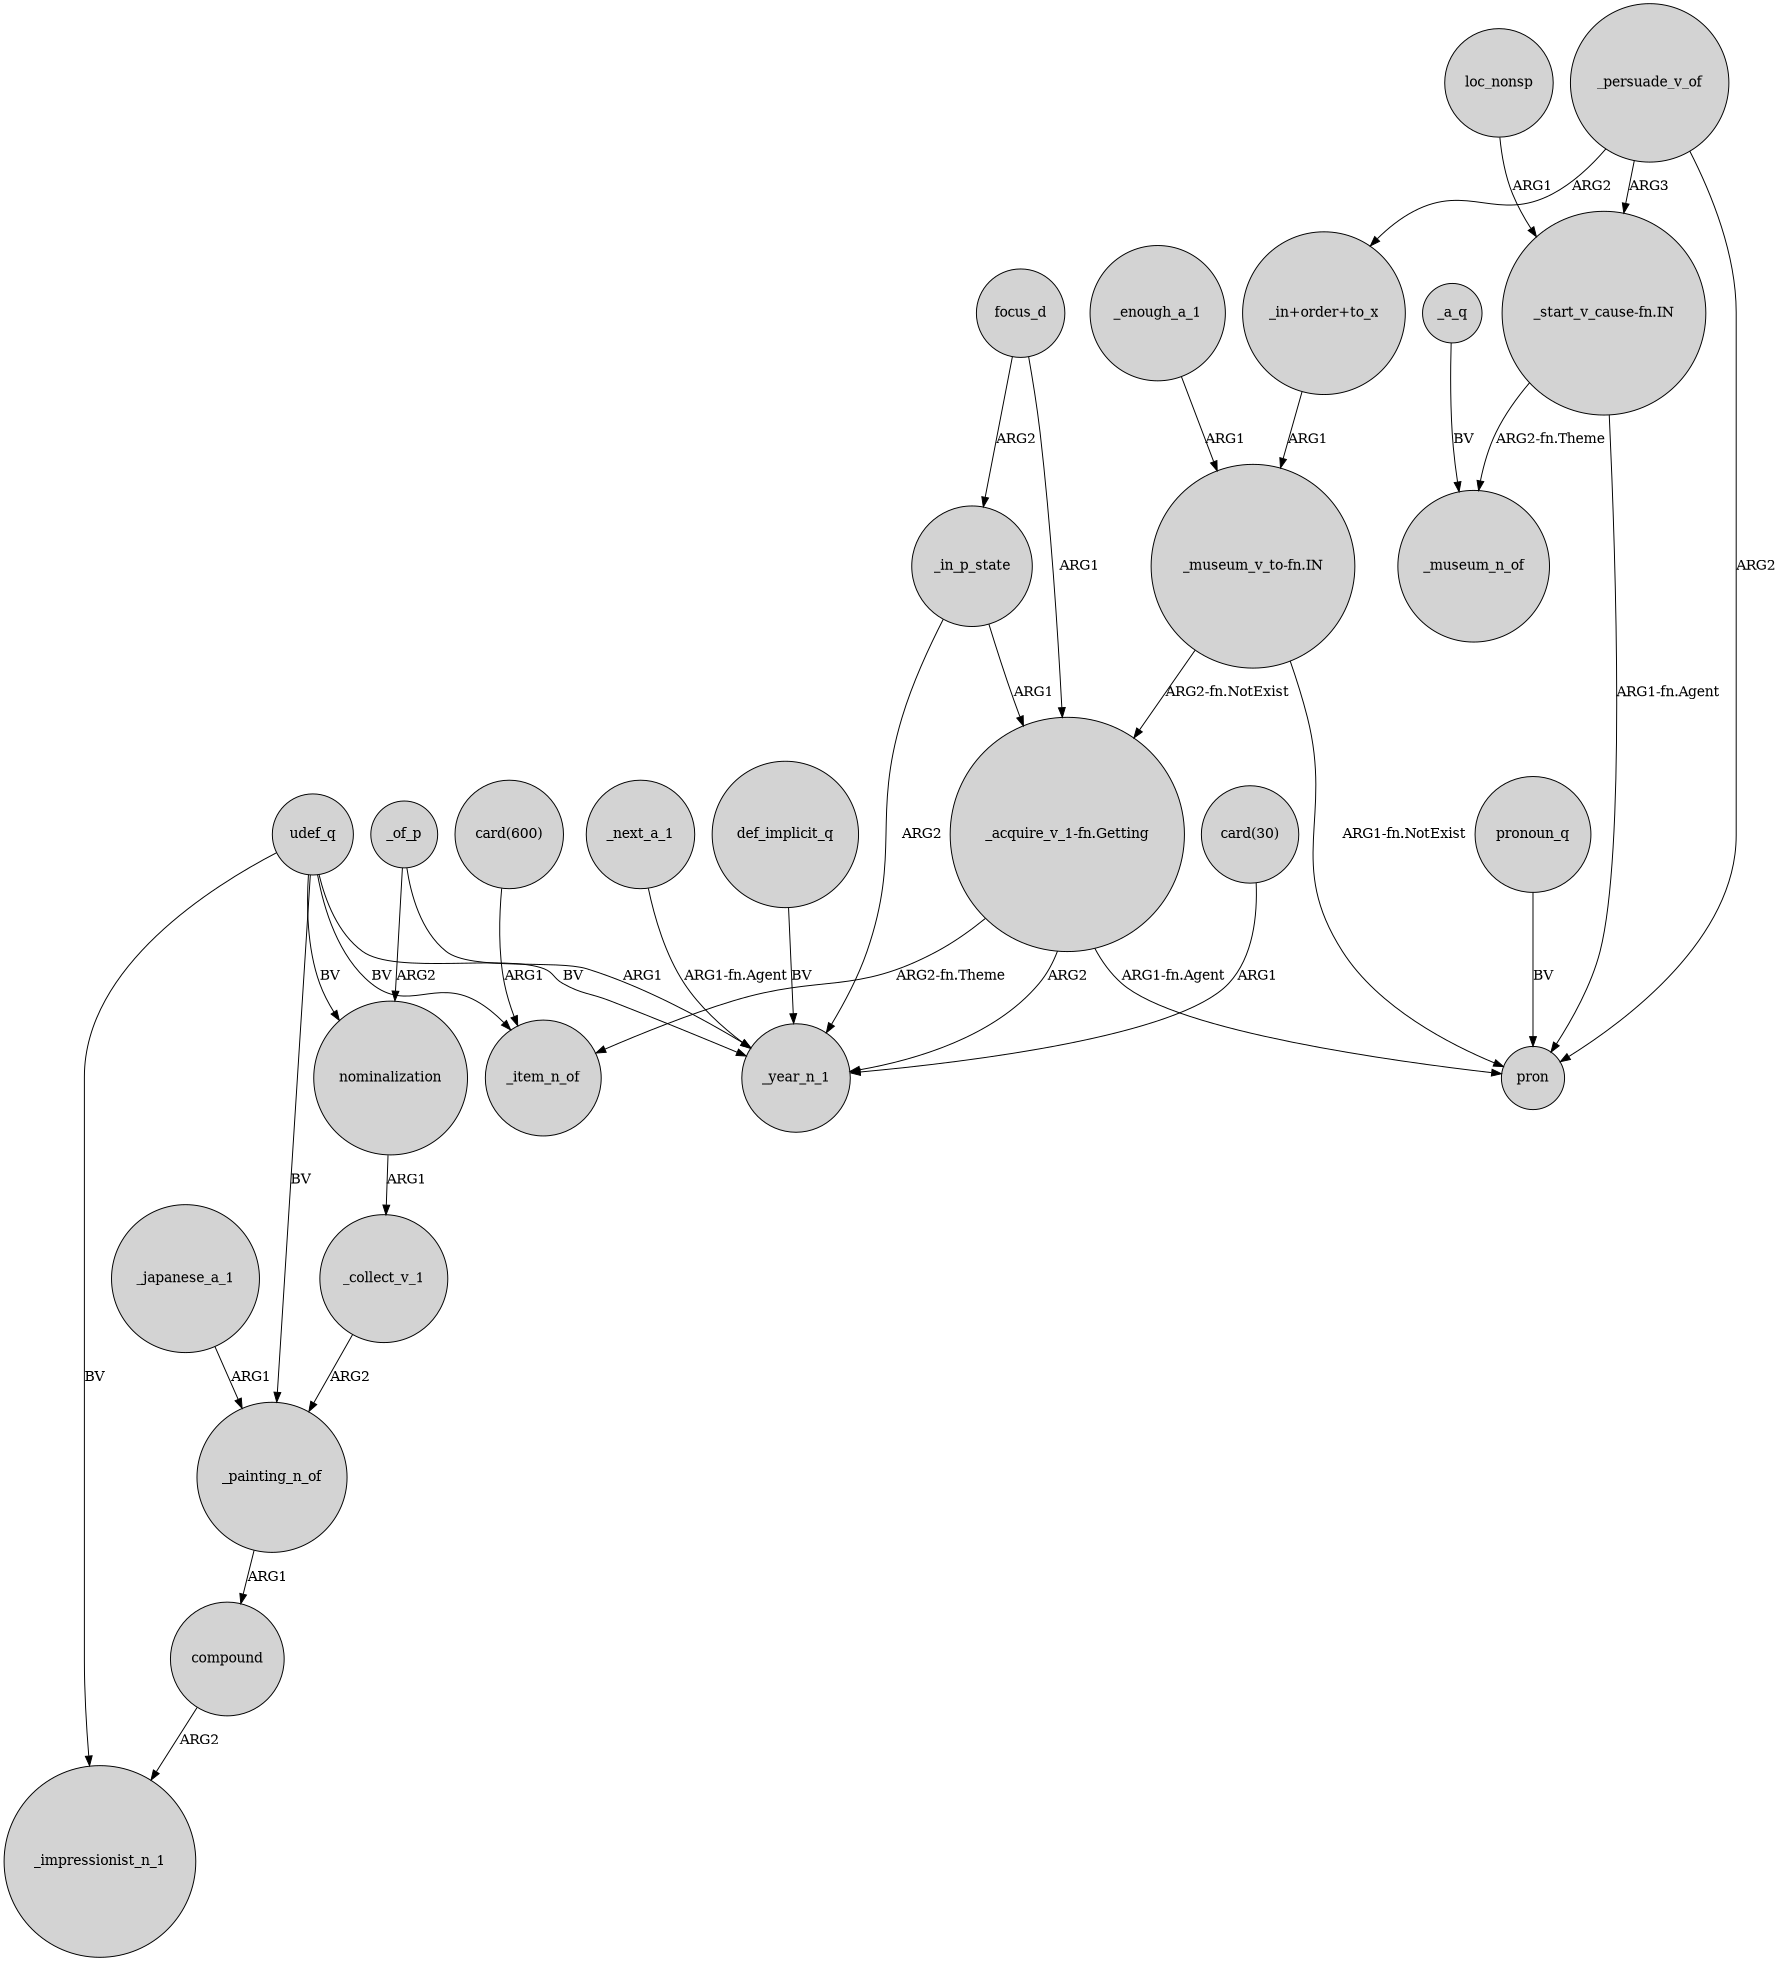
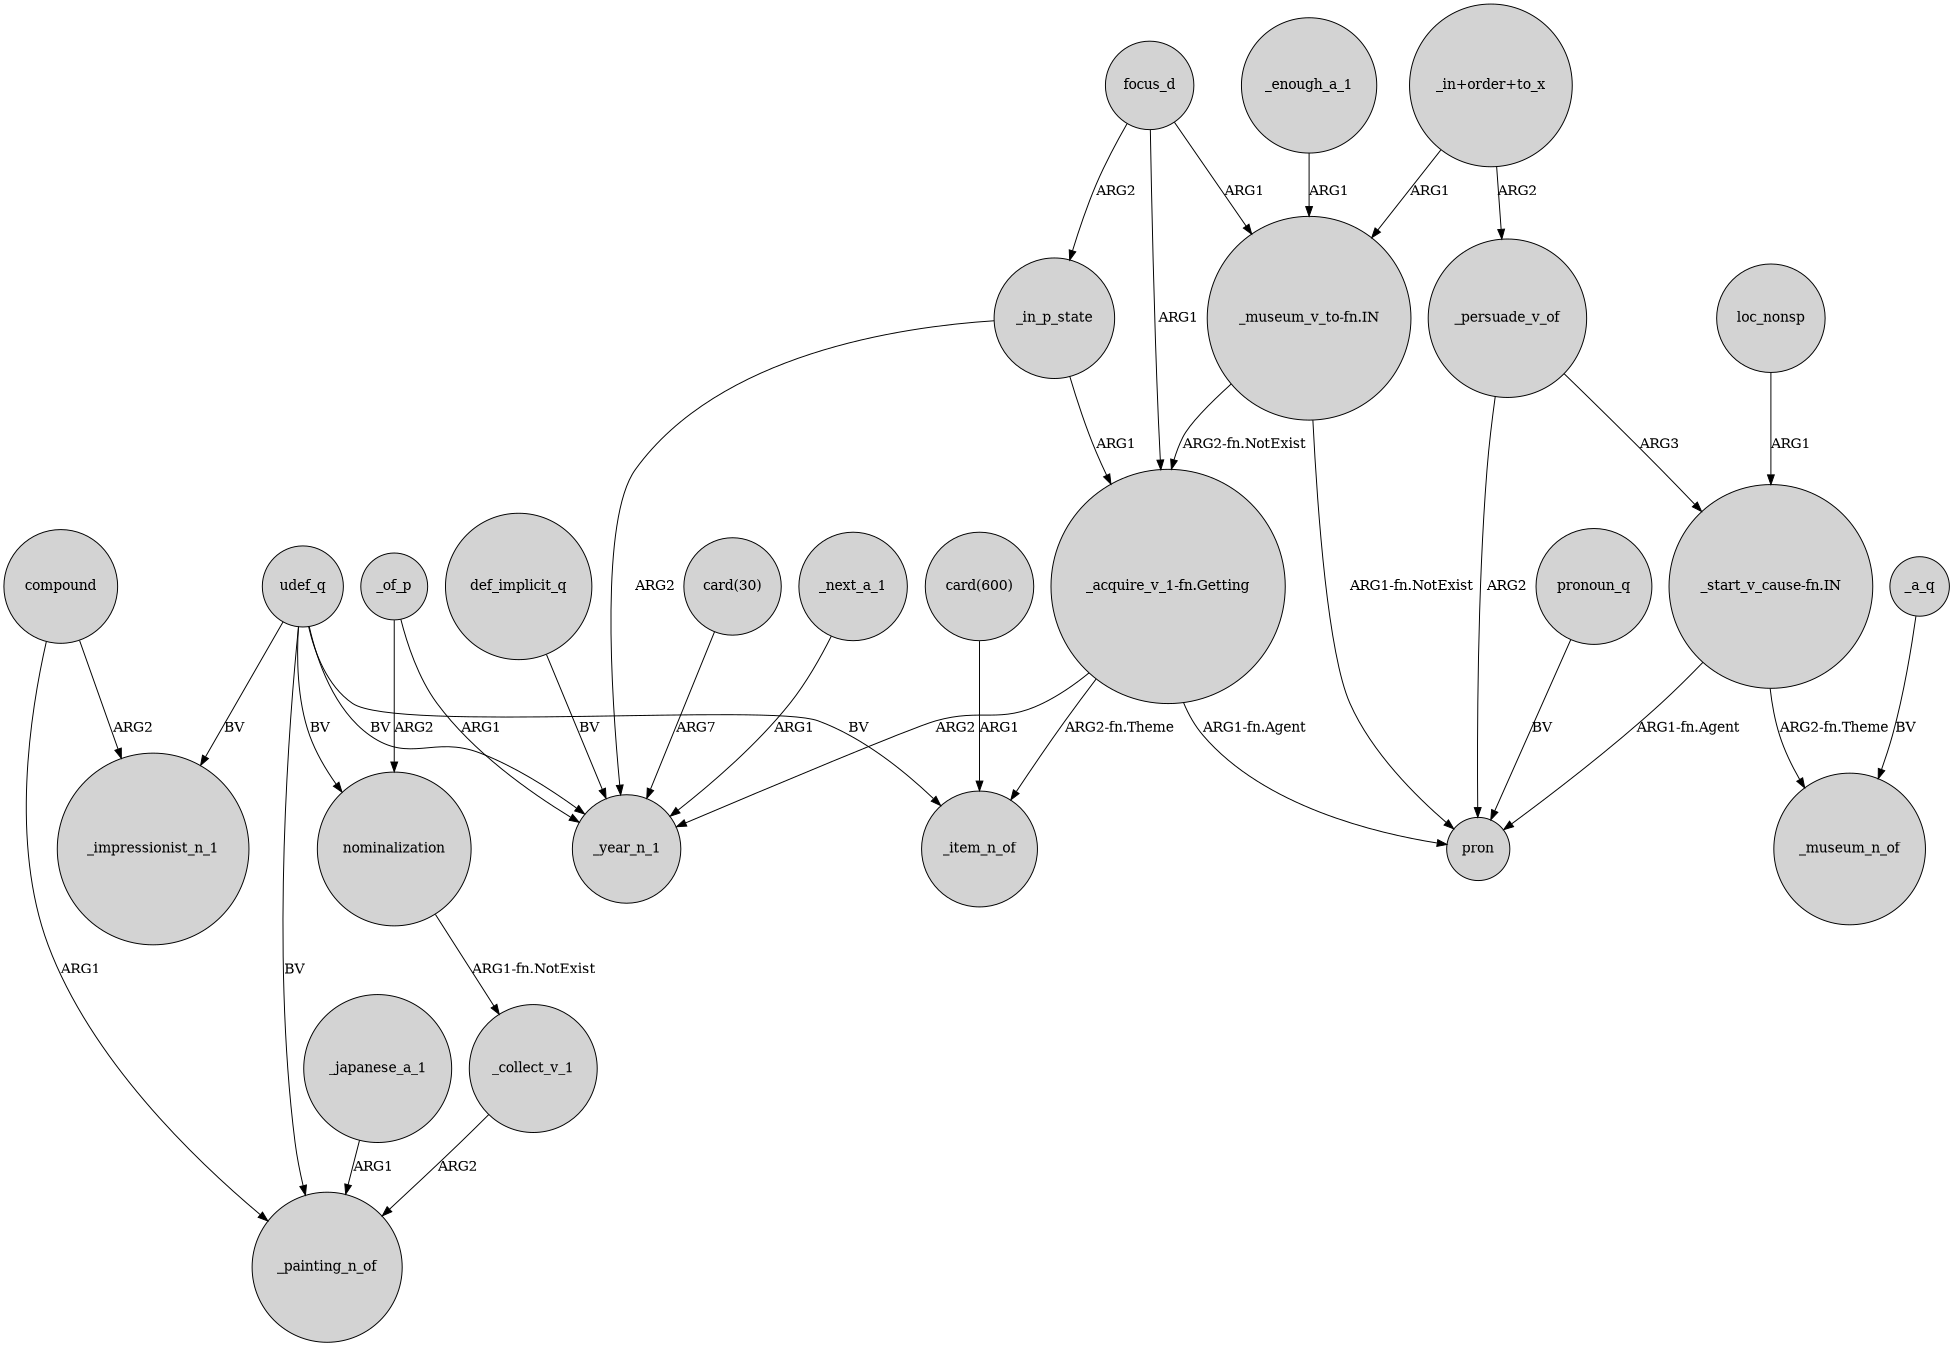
edge "focus_d" -> "_museum_v_to-fn.IN": added, label "ARG1"
edge "_persuade_v_of" -> "_in+order+to_x": reversed
edge "_next_a_1" -> "_year_n_1": label "ARG1-fn.Agent" -> "ARG1"
edge "card(30)" -> "_year_n_1": label "ARG1" -> "ARG7"
edge "nominalization" -> "_collect_v_1": label "ARG1" -> "ARG1-fn.NotExist"
edge "_painting_n_of" -> "compound": reversed
